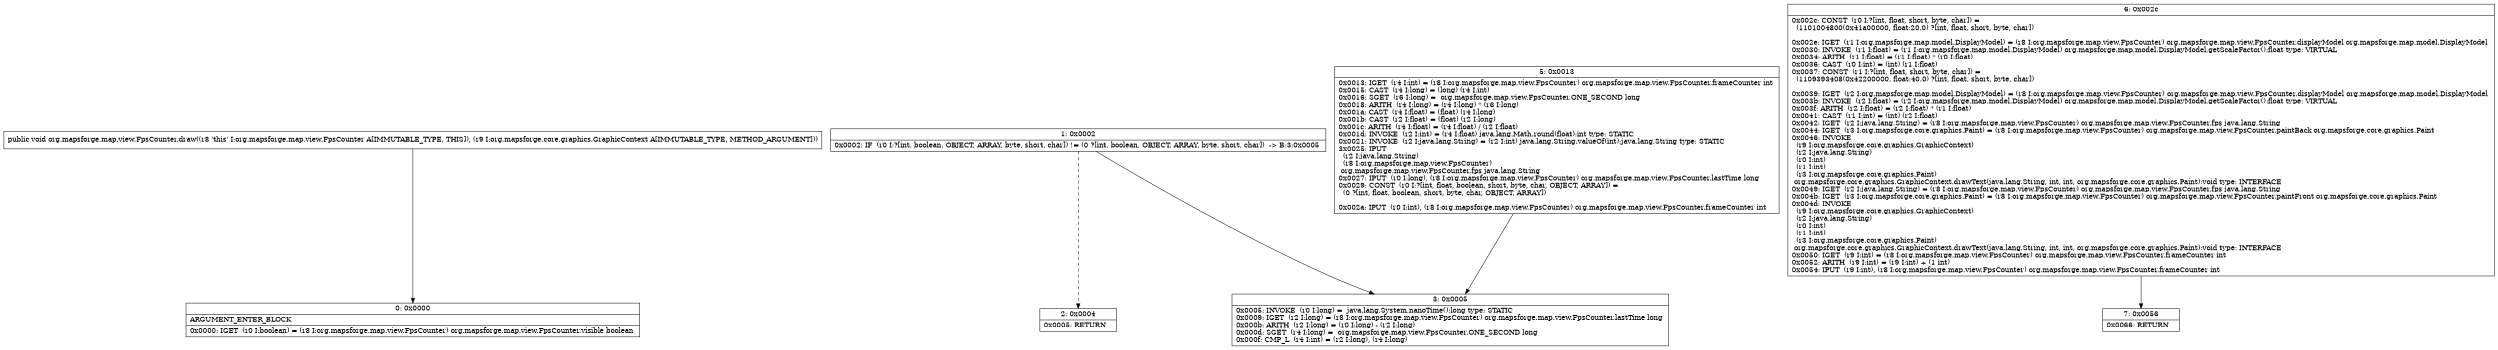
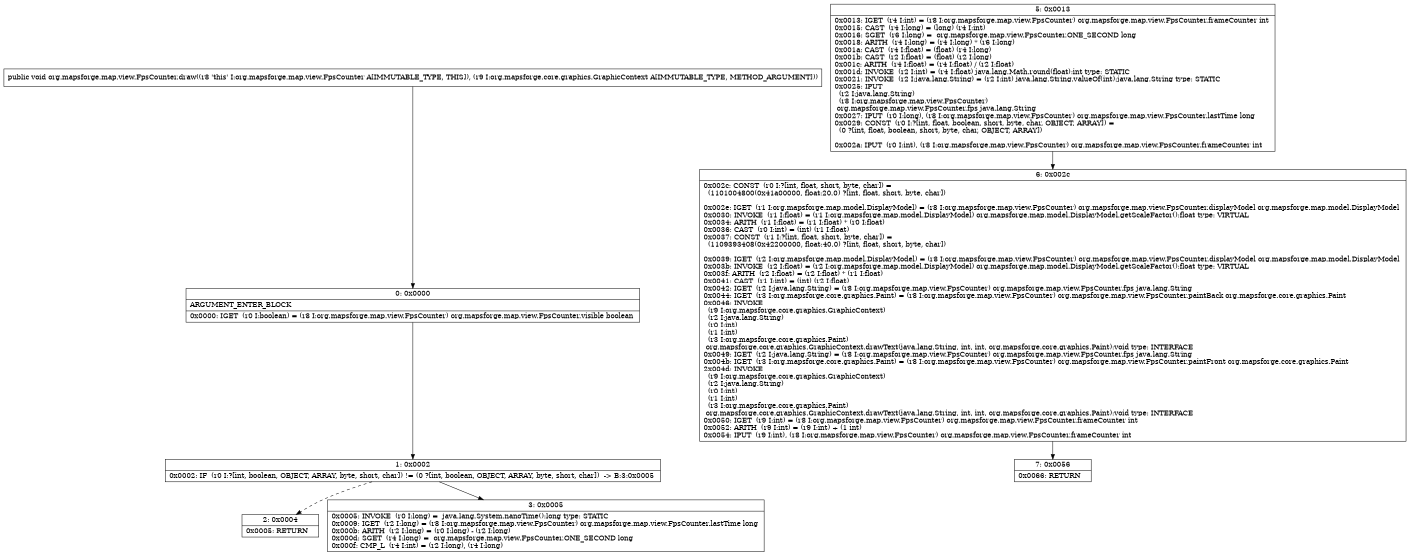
node "5: 0x0013": text "3x0025: IPUT" -> "0x0025: IPUT"
node "6: 0x002c": text "0x004d: INVOKE" -> "2x004d: INVOKE"
edge "5: 0x0013" -> "3: 0x0005": now "5: 0x0013" -> "6: 0x002c"
edge "0: 0x0000" -> "1: 0x0002": added
